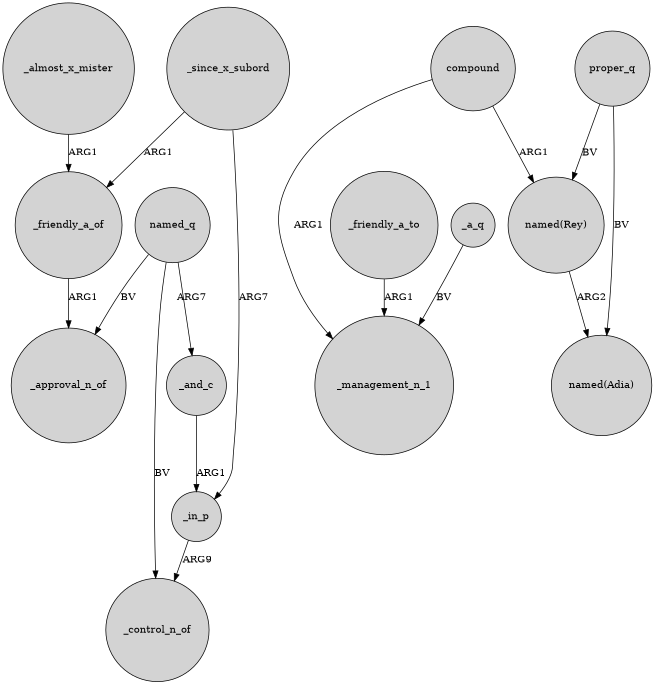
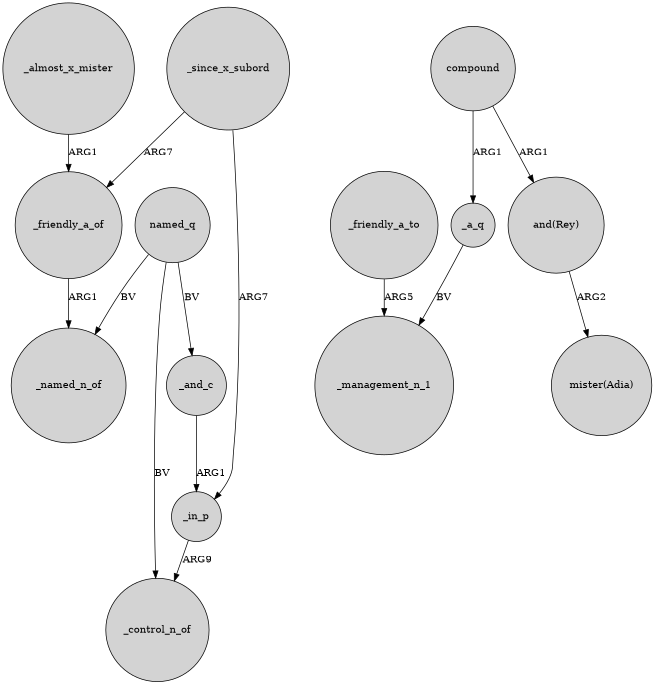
node "proper_q": removed
edge "_since_x_subord" -> "_friendly_a_of": label "ARG1" -> "ARG7"
edge "compound" -> "_management_n_1": now "compound" -> "_a_q"
node "named(Rey)": label "named(Rey)" -> "and(Rey)"
edge "named_q" -> "_and_c": label "ARG7" -> "BV"
edge "_friendly_a_to" -> "_management_n_1": label "ARG1" -> "ARG5"
node "_approval_n_of": label "_approval_n_of" -> "_named_n_of"
node "named(Adia)": label "named(Adia)" -> "mister(Adia)"
